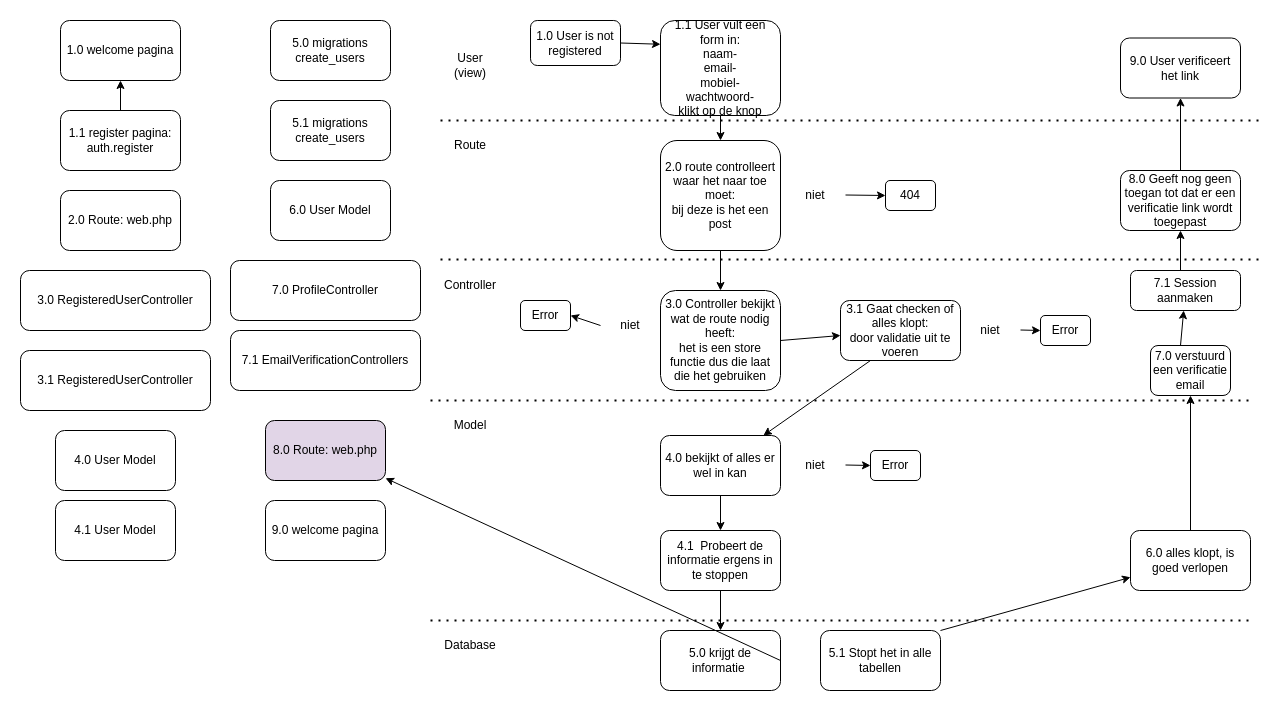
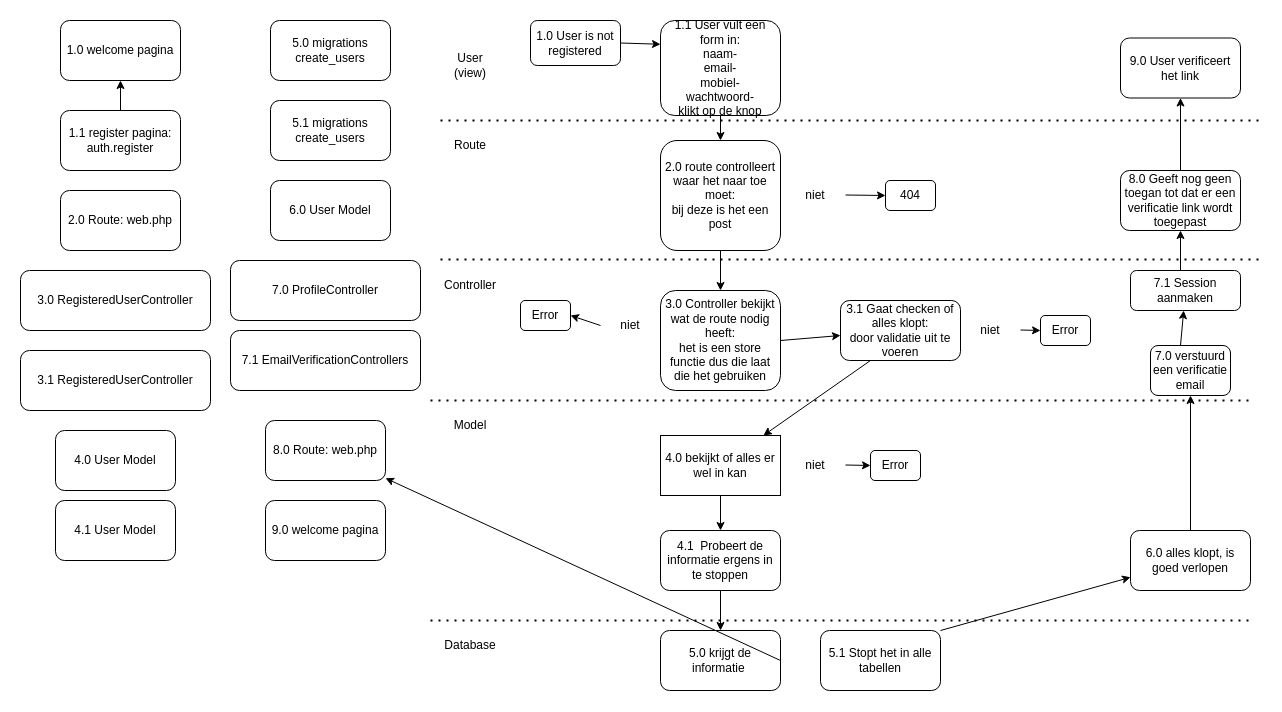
node "8.0 Route: web.php": fillcolor #e1d5e7 -> #ffffff
node "4.0 bekijkt of alles er wel in kan": shape rounded rectangle -> rectangle
